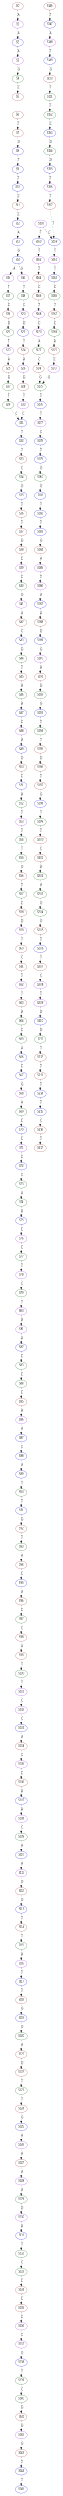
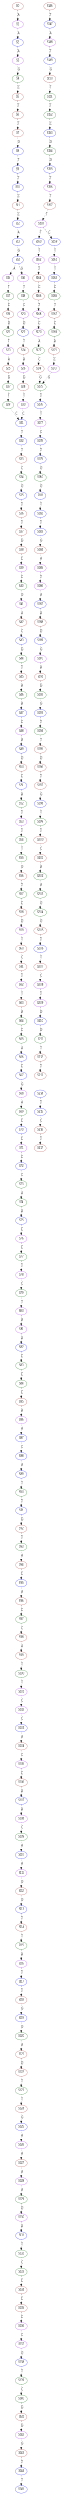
edge "S5" -> "S6": added, label "T"
edge "S157" -> "S159": now "S157" -> "S158"
edge "S213" -> "S214": removed, label "T"
